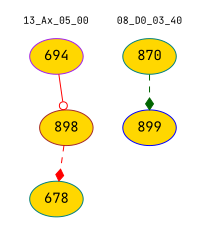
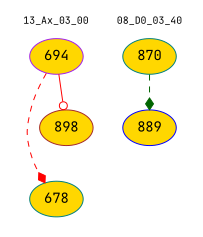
cluster "13_Ax_05_00": label "13_Ax_05_00" -> "13_Ax_03_00"
node "899": label "899" -> "889"
edge "898" -> "678": now "694" -> "678"
